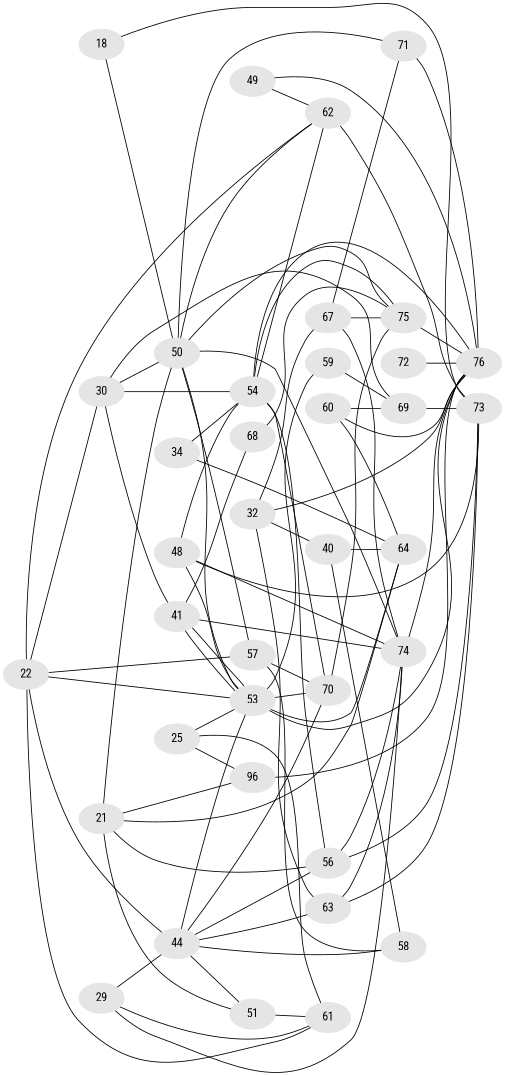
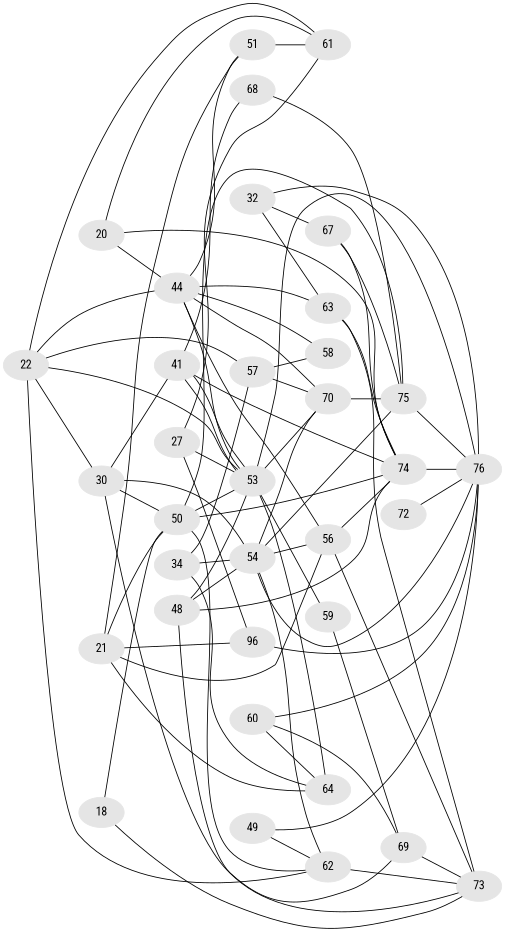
node "71": removed
edge "50" -- "57": now "34" -- "57"
node "40": removed
node "25": label "25" -> "27"
node "29": label "29" -> "20"
